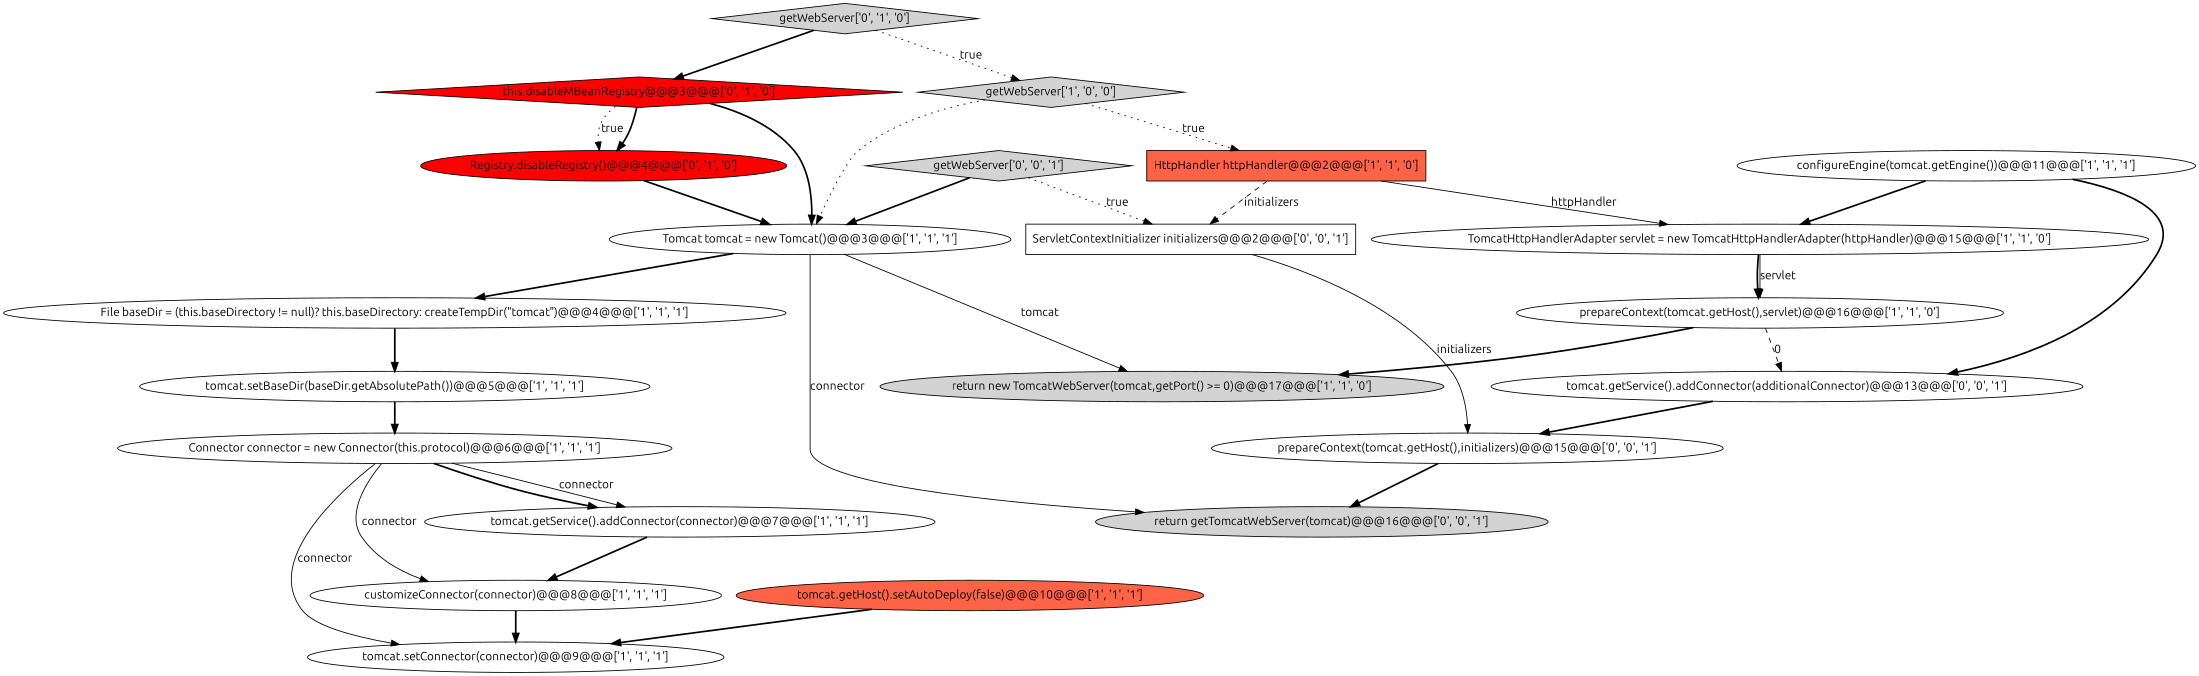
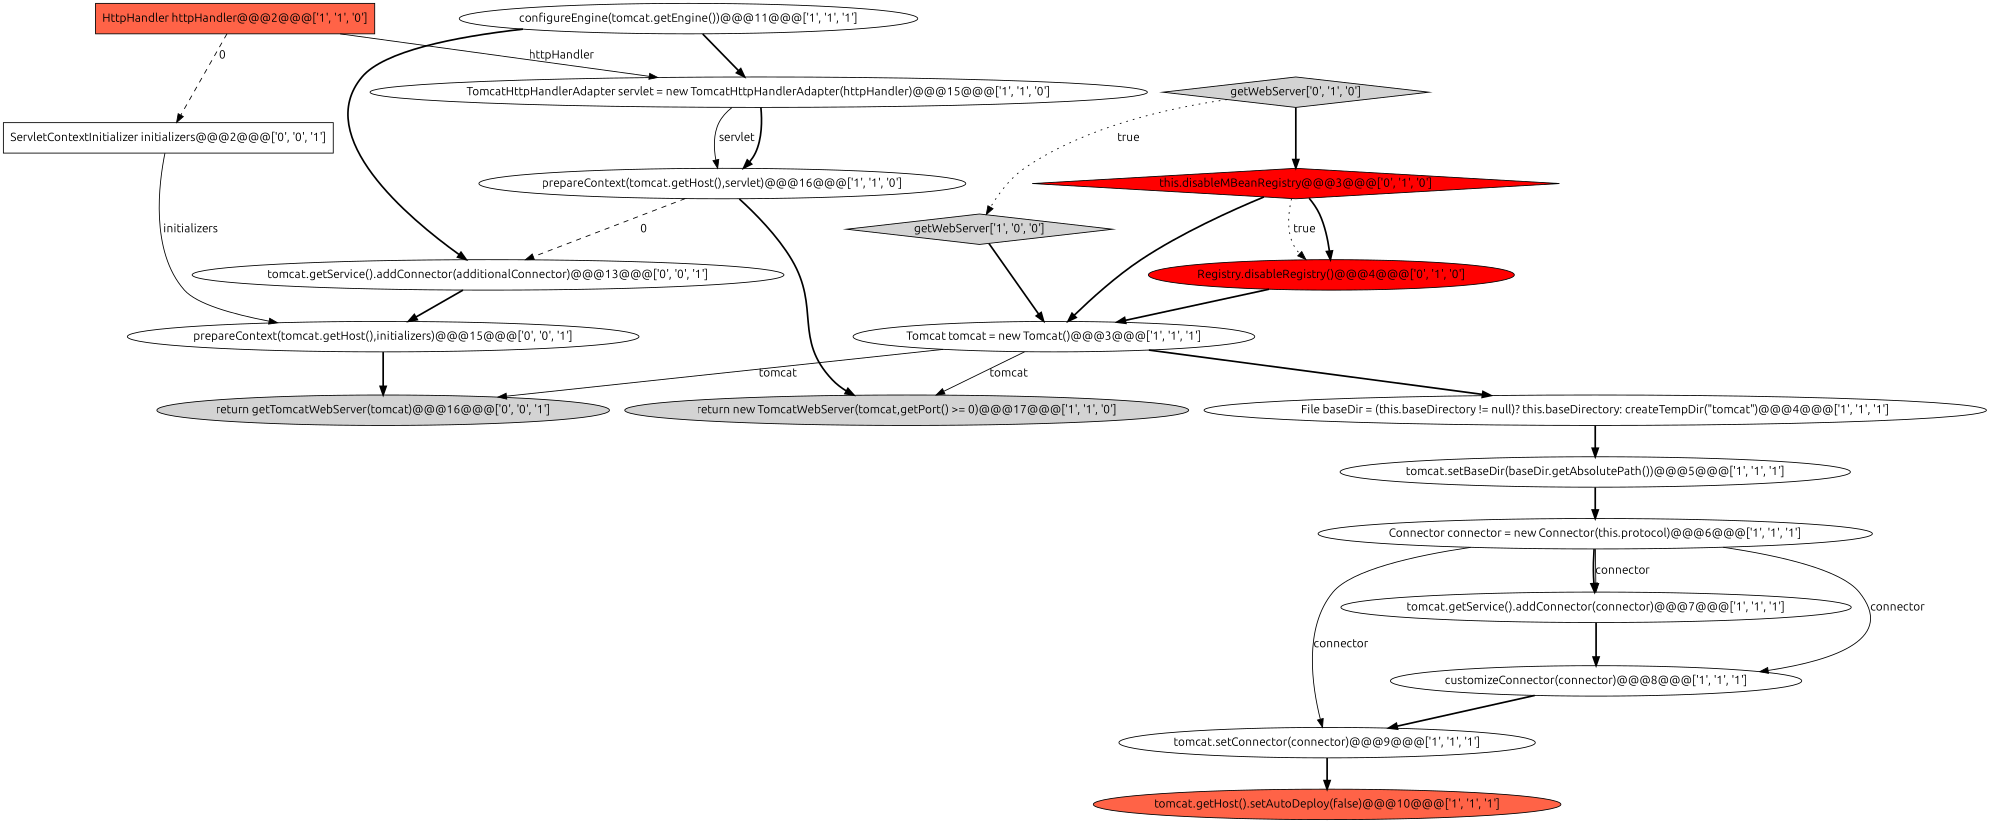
edge "getWebServer['1', '0', '0']" -> "HttpHandler httpHandler@@@2@@@['1', '1', '0']": removed, label "true"
edge "getWebServer['1', '0', '0']" -> "Tomcat tomcat = new Tomcat()@@@3@@@['1', '1', '1']": style dotted -> bold
node "getWebServer['0', '0', '1']": removed
edge "HttpHandler httpHandler@@@2@@@['1', '1', '0']" -> "ServletContextInitializer initializers@@@2@@@['0', '0', '1']": label "initializers" -> "0"
edge "Tomcat tomcat = new Tomcat()@@@3@@@['1', '1', '1']" -> "return getTomcatWebServer(tomcat)@@@16@@@['0', '0', '1']": label "connector" -> "tomcat"
edge "tomcat.getHost().setAutoDeploy(false)@@@10@@@['1', '1', '1']" -> "tomcat.setConnector(connector)@@@9@@@['1', '1', '1']": reversed
